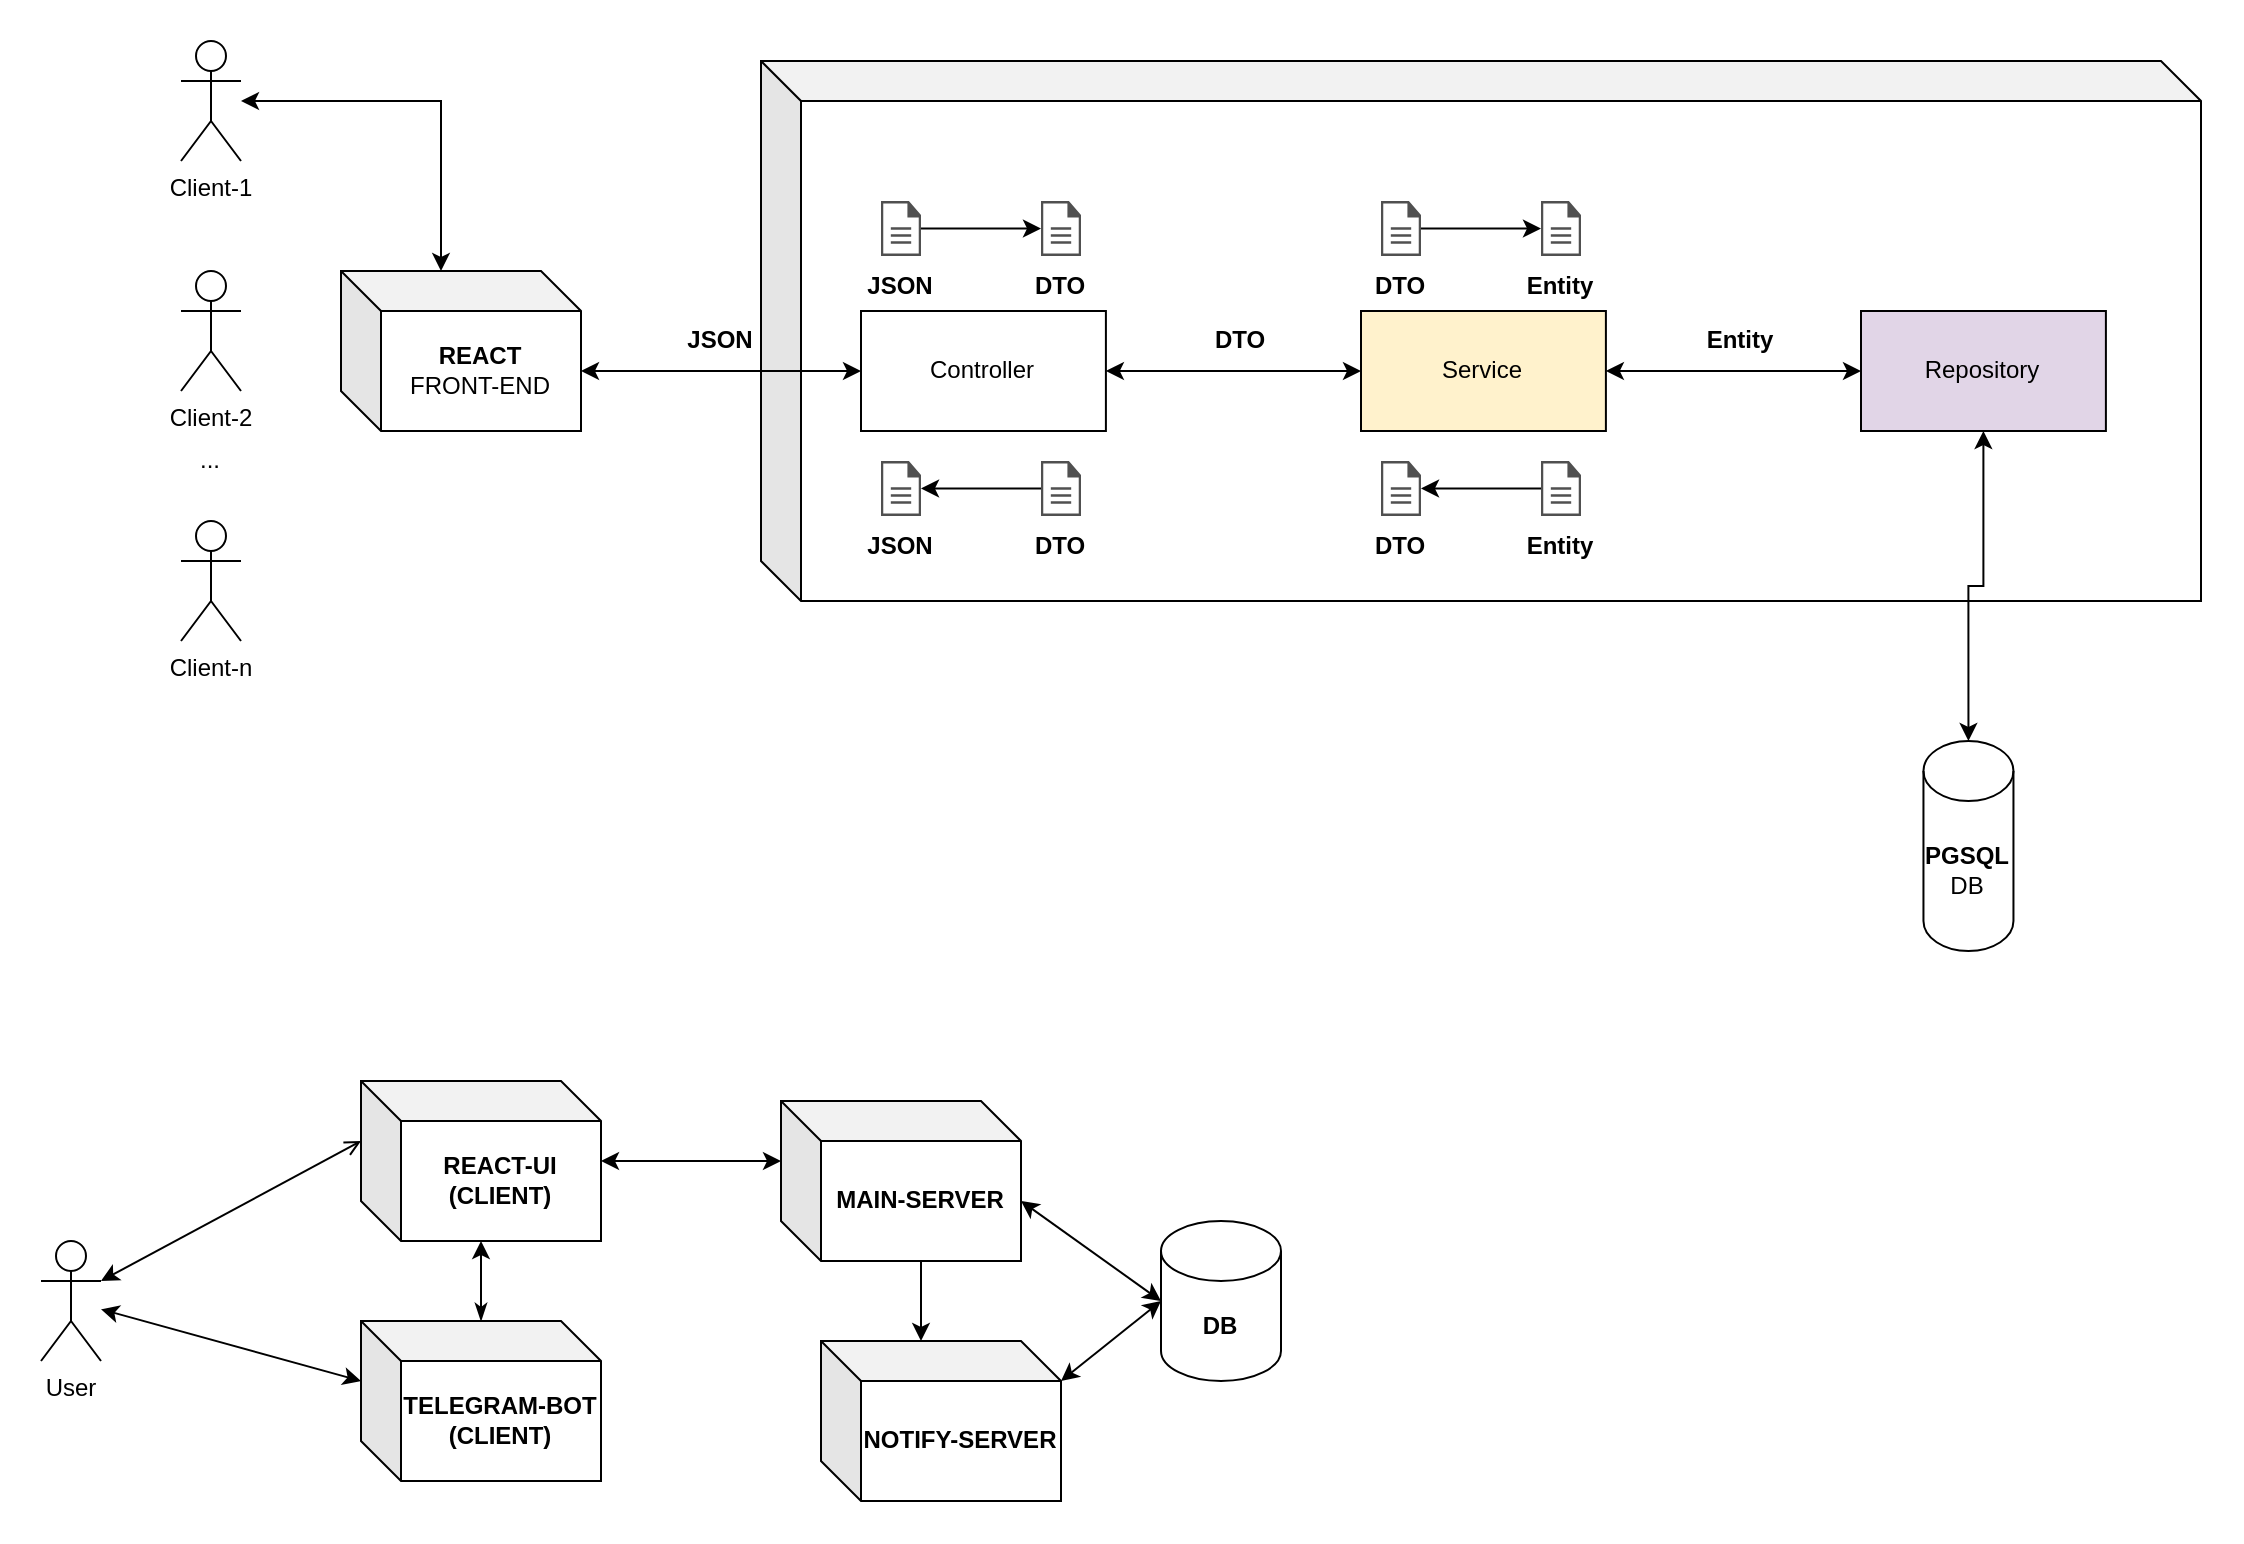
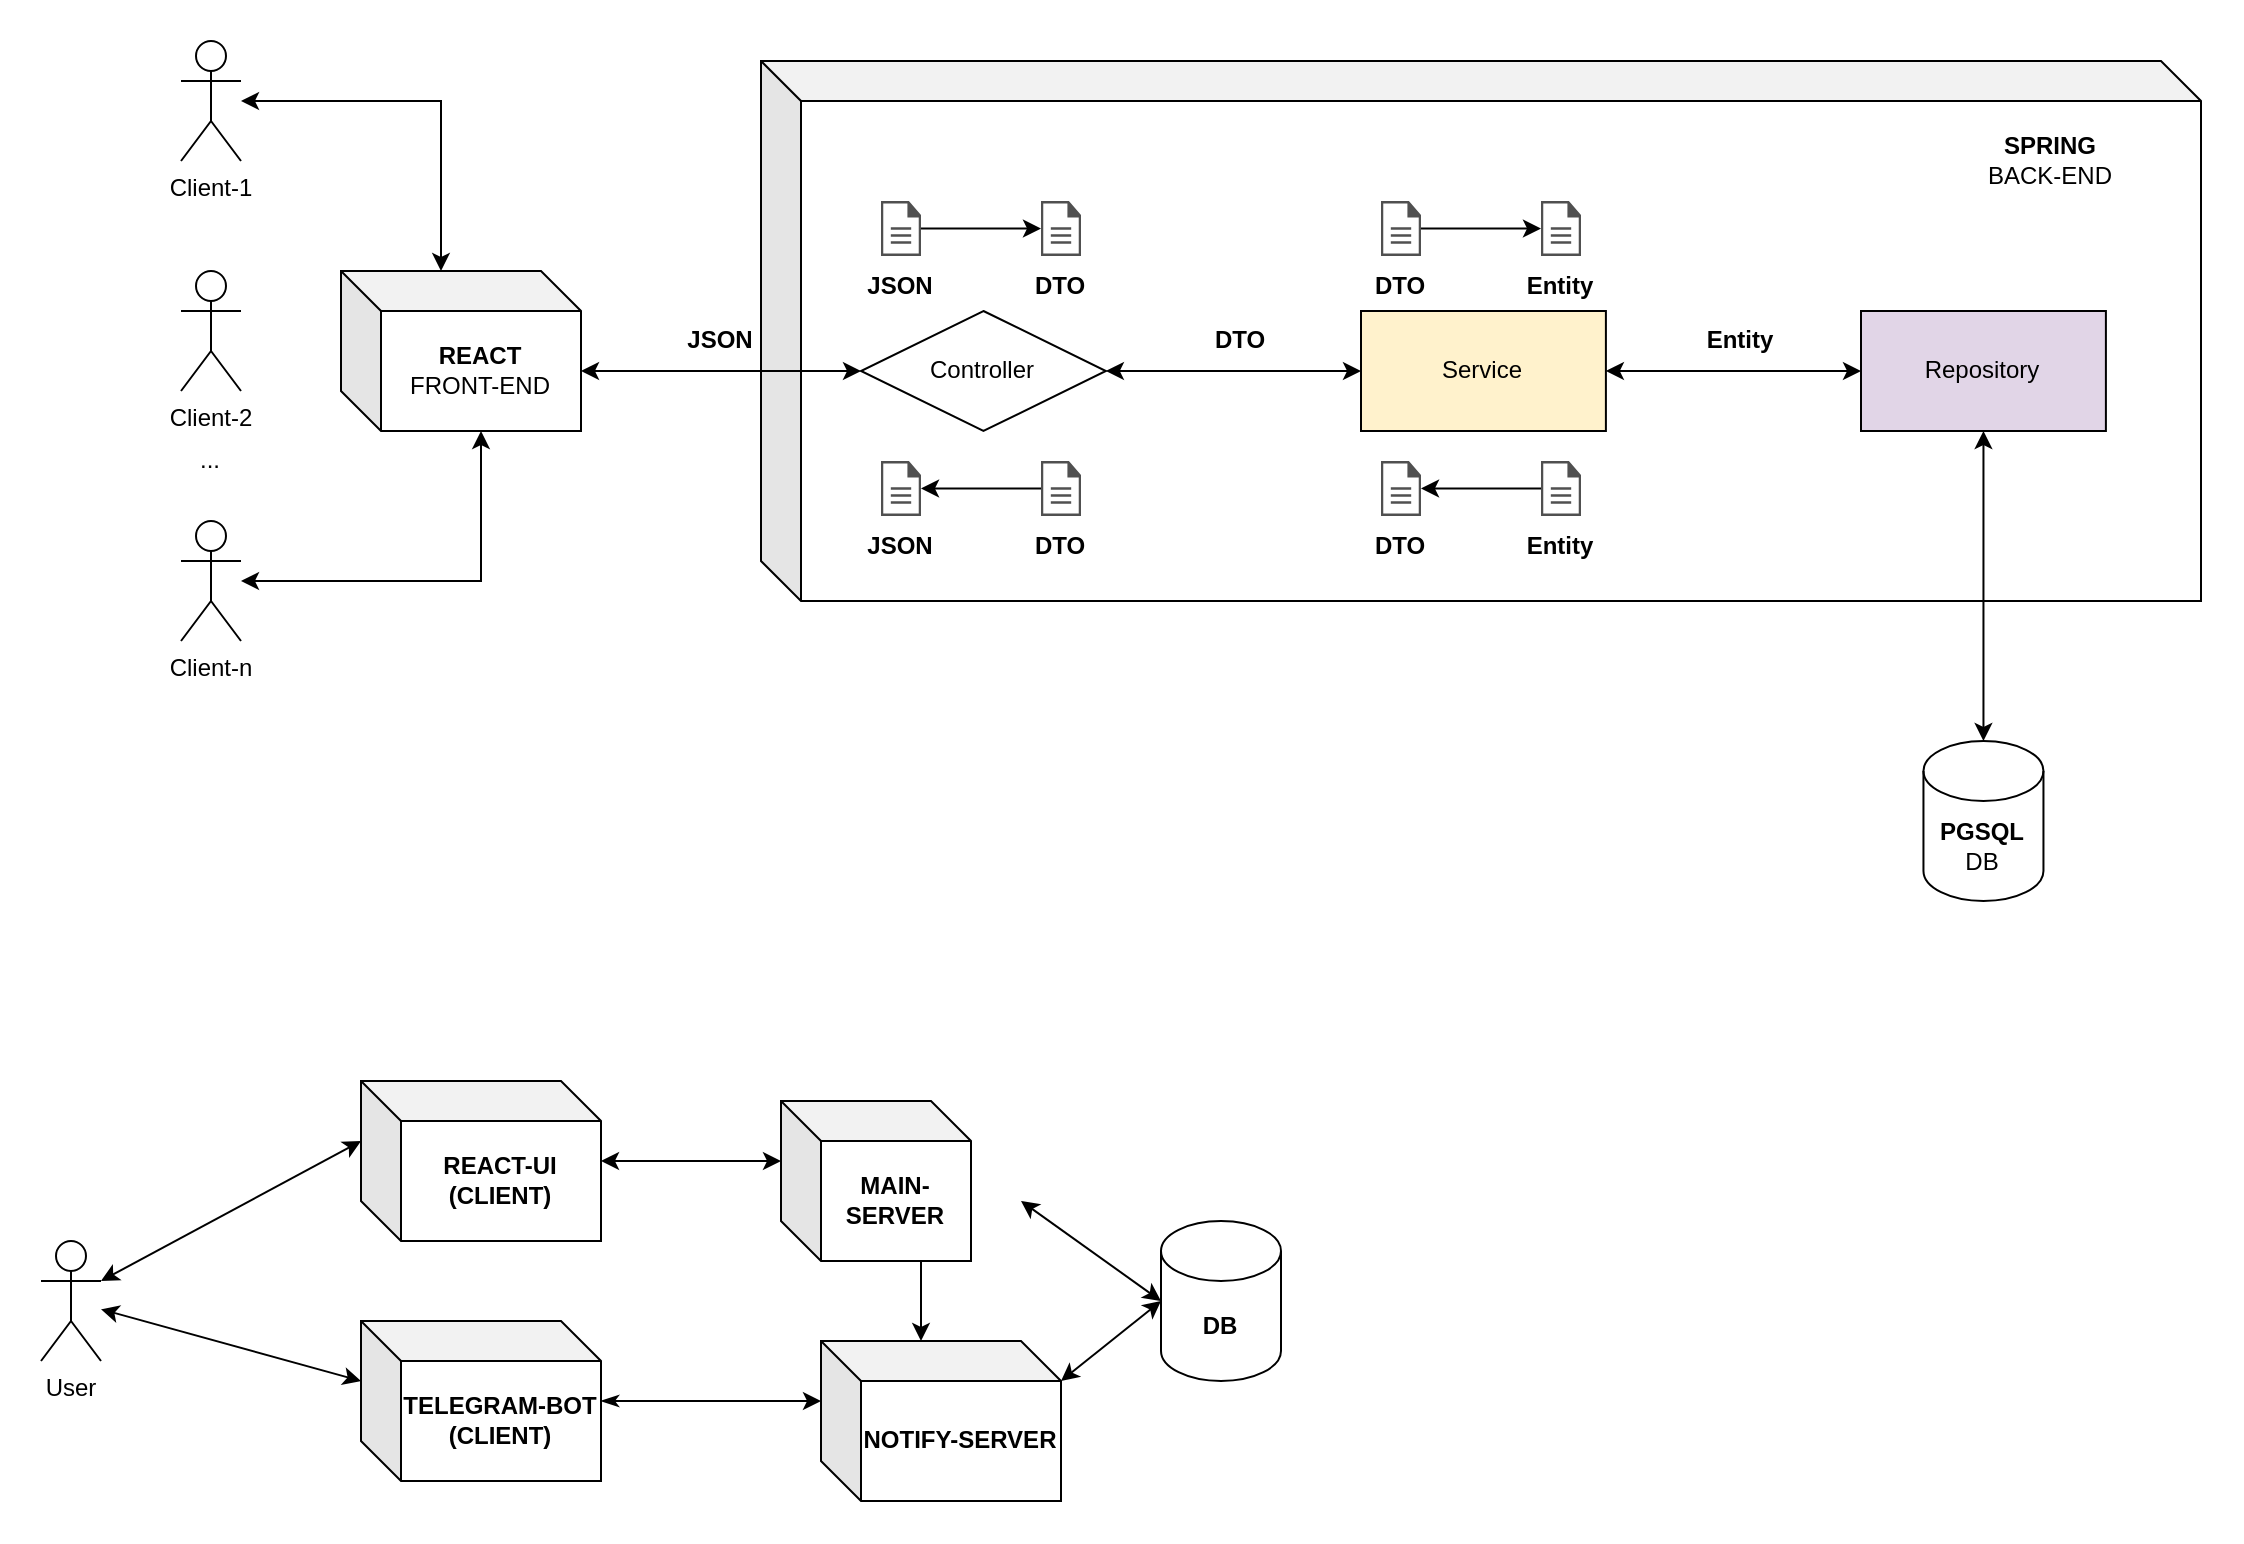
node "SPRING BACK-END": added
node "Controller": shape rectangle -> diamond
edge "REACT FRONT-END" -- "Client-n": added
node "PGSQL DB": size 90x210 -> 120x160
edge "REACT-UI (CLIENT)" -- "User": arrowhead open -> classic
node "MAIN-SERVER": size 240x160 -> 190x160
edge "REACT-UI (CLIENT)" -- "TELEGRAM-BOT (CLIENT)": now "NOTIFY-SERVER" -- "TELEGRAM-BOT (CLIENT)"
